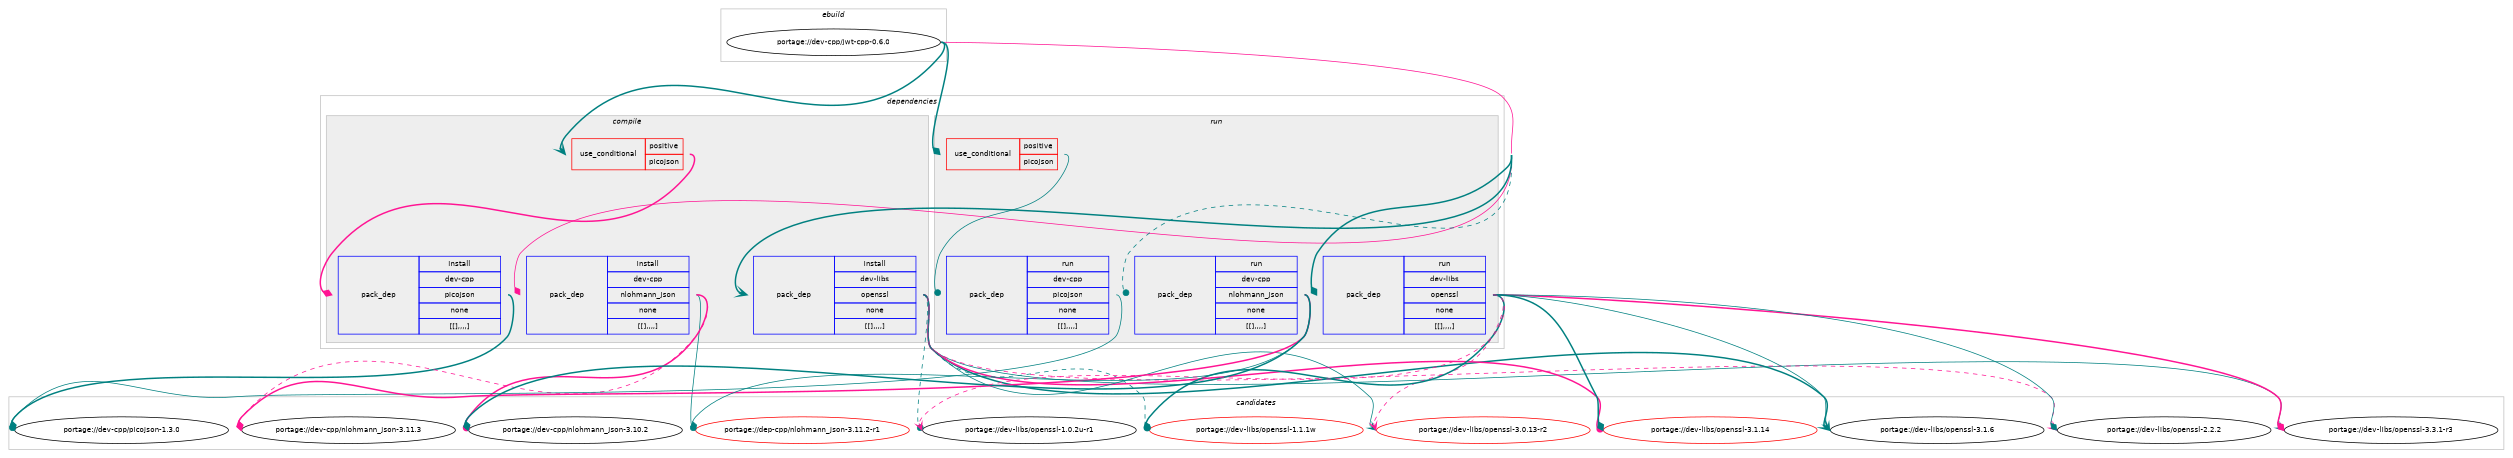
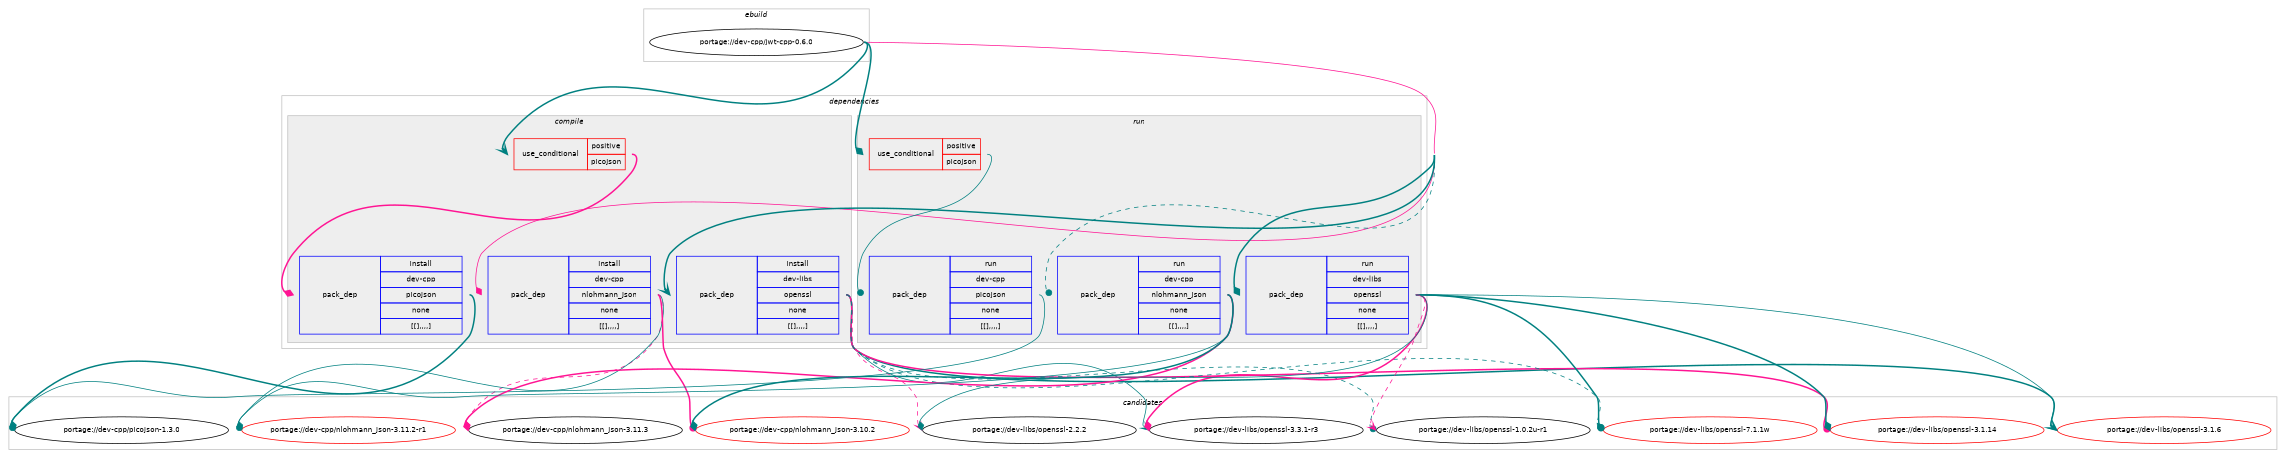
node "portage://dev-cpp/nlohmann_json-3.10.2": color black -> red
node "portage://dep-cpp/nlohmann_json-3.11.2-r1": label "portage://dep-cpp/nlohmann_json-3.11.2-r1" -> "portage://dev-cpp/nlohmann_json-3.11.2-r1"
node "portage://dev-libs/openssl-1.1.1w": label "portage://dev-libs/openssl-1.1.1w" -> "portage://dev-libs/openssl-7.1.1w"
node "portage://dev-libs/openssl-3.0.13-r2": removed
node "portage://dev-libs/openssl-3.1.6": color black -> red
